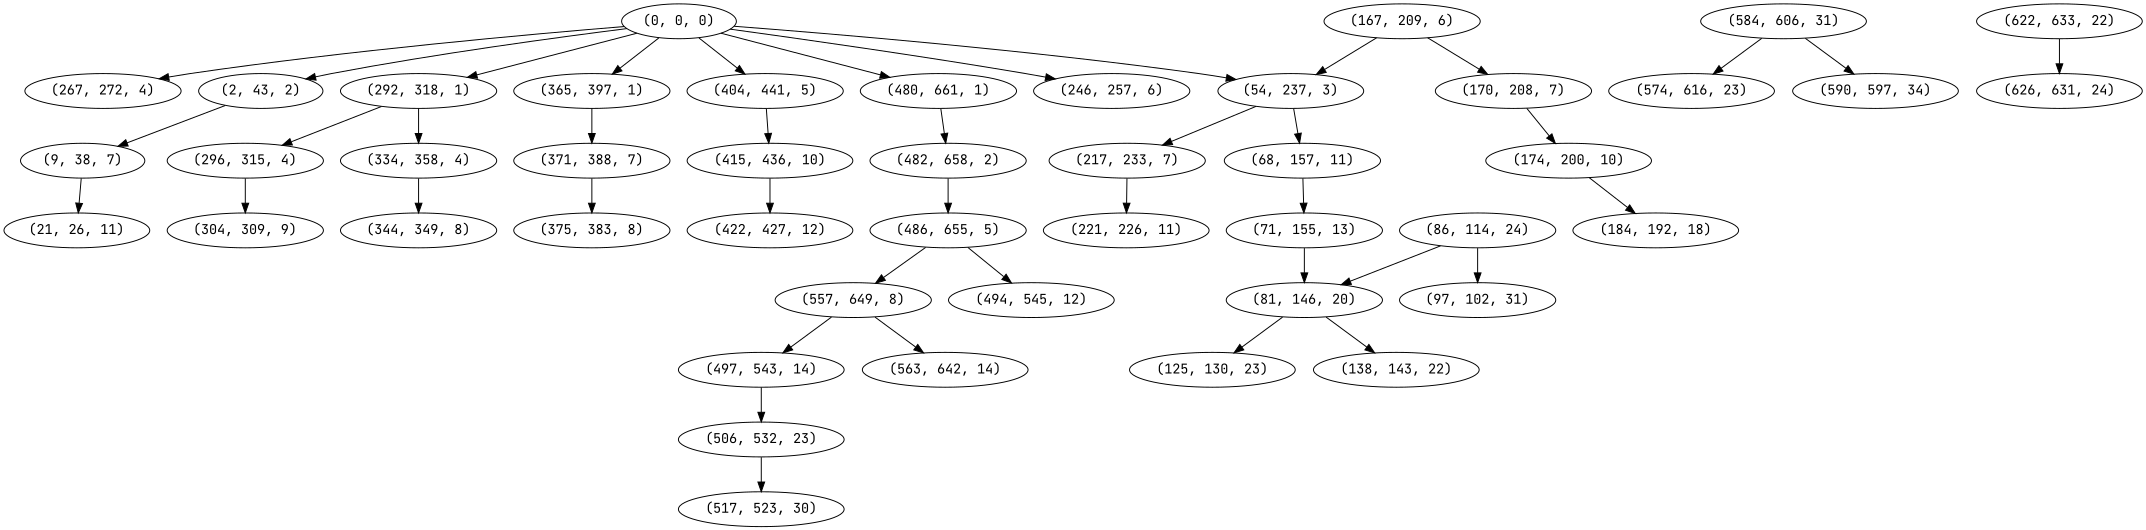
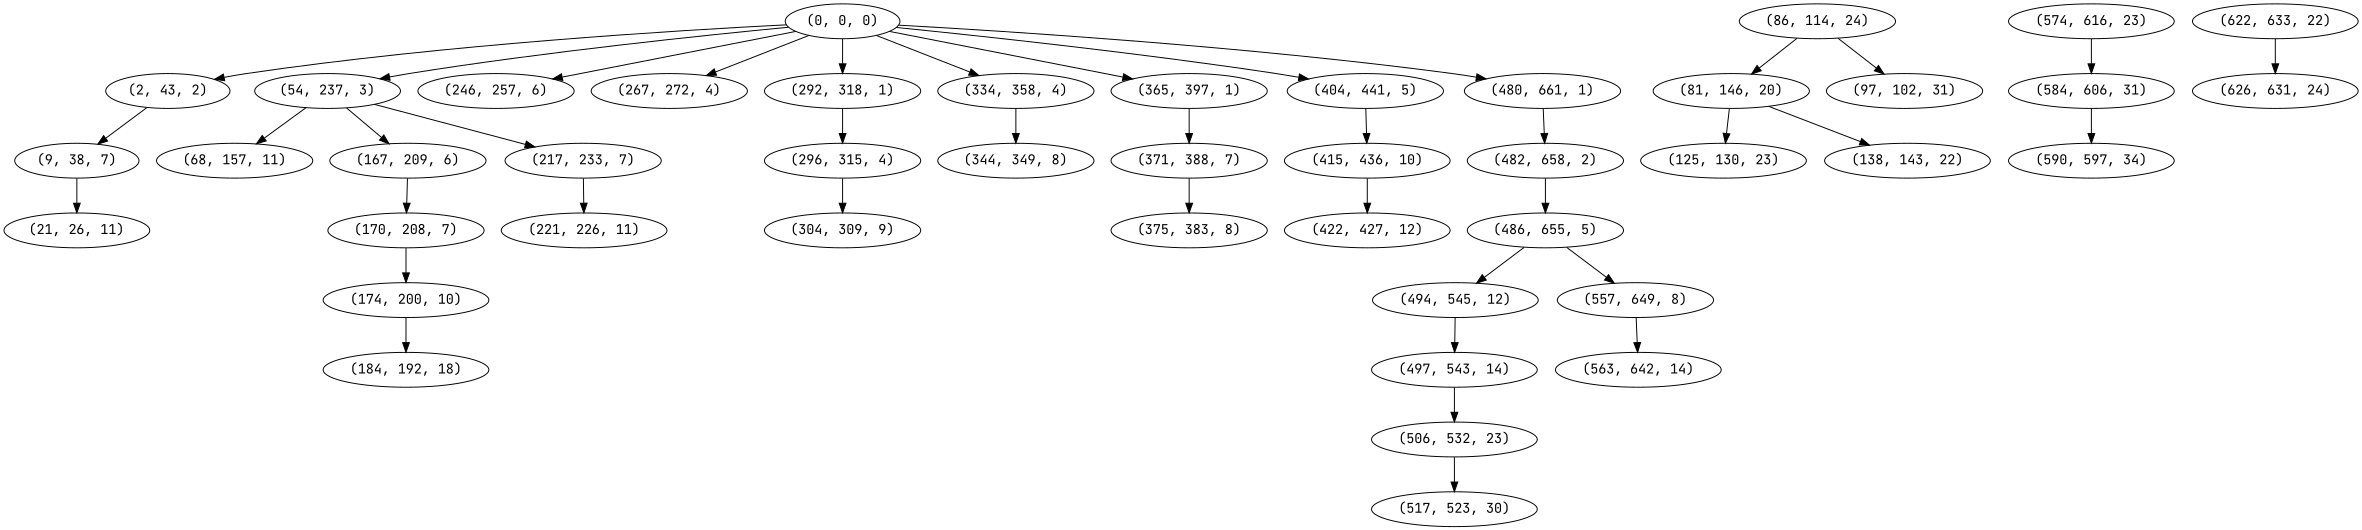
edge "(584, 606, 31)" -> "(574, 616, 23)": reversed
edge "(167, 209, 6)" -> "(54, 237, 3)": reversed
edge "(292, 318, 1)" -> "(334, 358, 4)": now "(0, 0, 0)" -> "(334, 358, 4)"
node "(71, 155, 13)": removed
edge "(557, 649, 8)" -> "(497, 543, 14)": now "(494, 545, 12)" -> "(497, 543, 14)"
